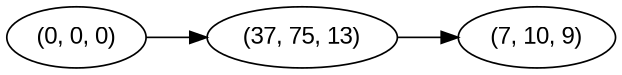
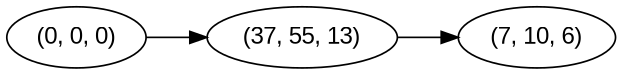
node "(37, 75, 13)": label "(37, 75, 13)" -> "(37, 55, 13)"
node "(7, 10, 9)": label "(7, 10, 9)" -> "(7, 10, 6)"
